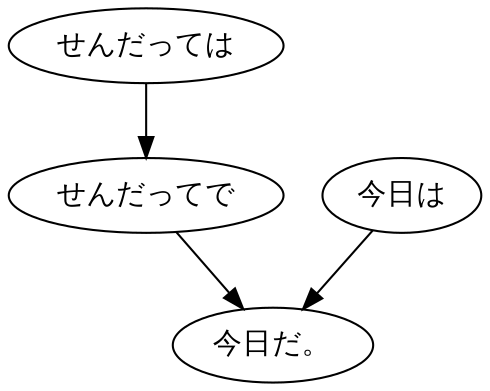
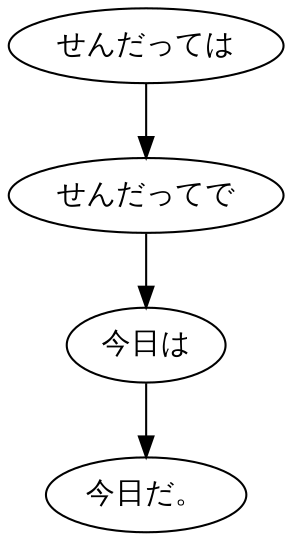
edge "せんだってで" -> "今日だ。": now "せんだってで" -> "今日は"
